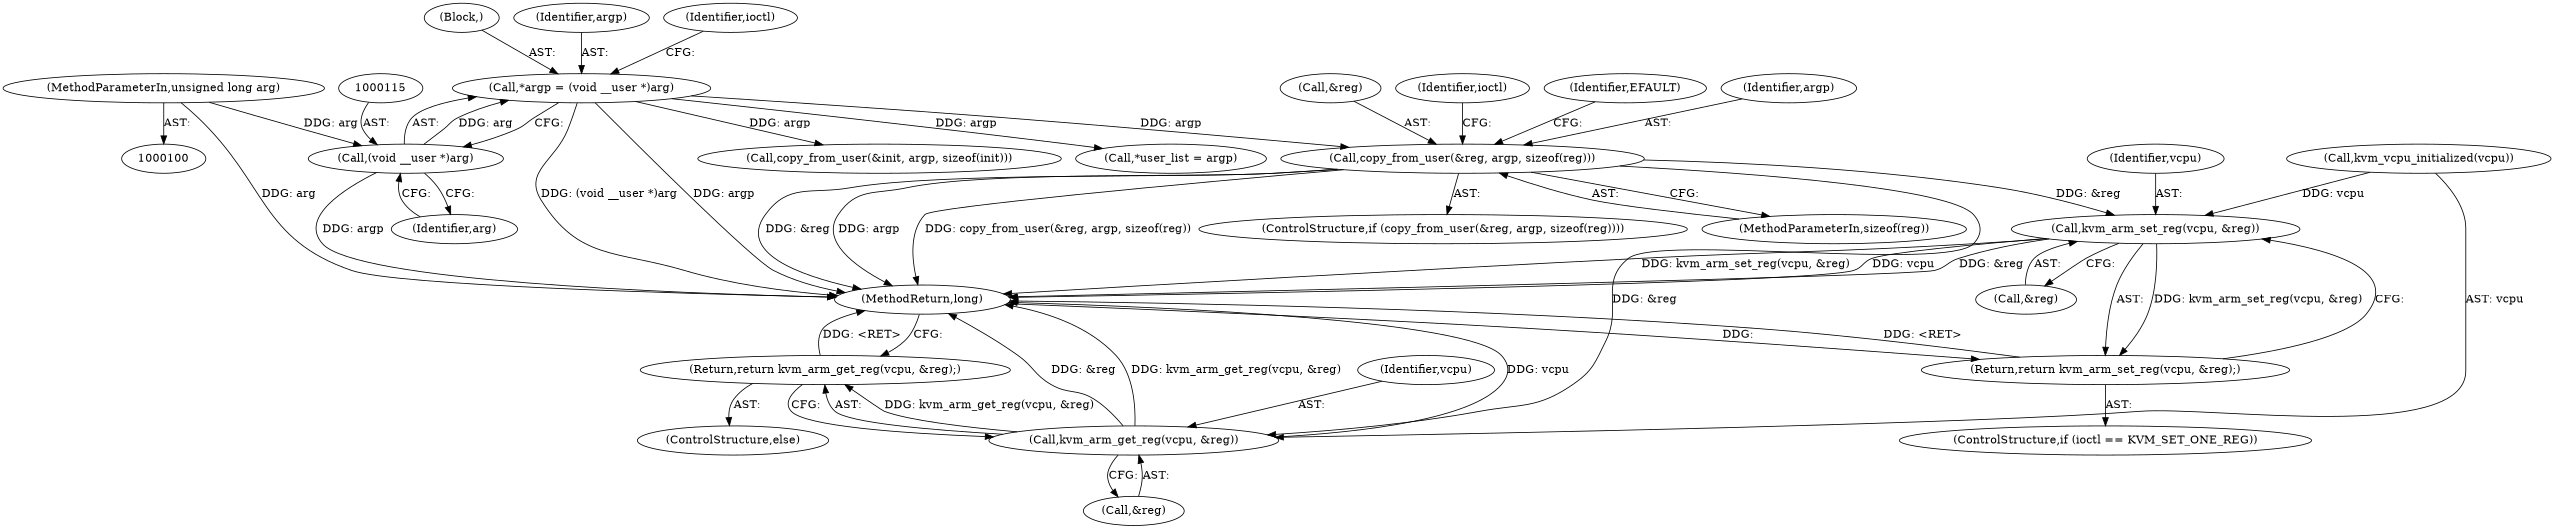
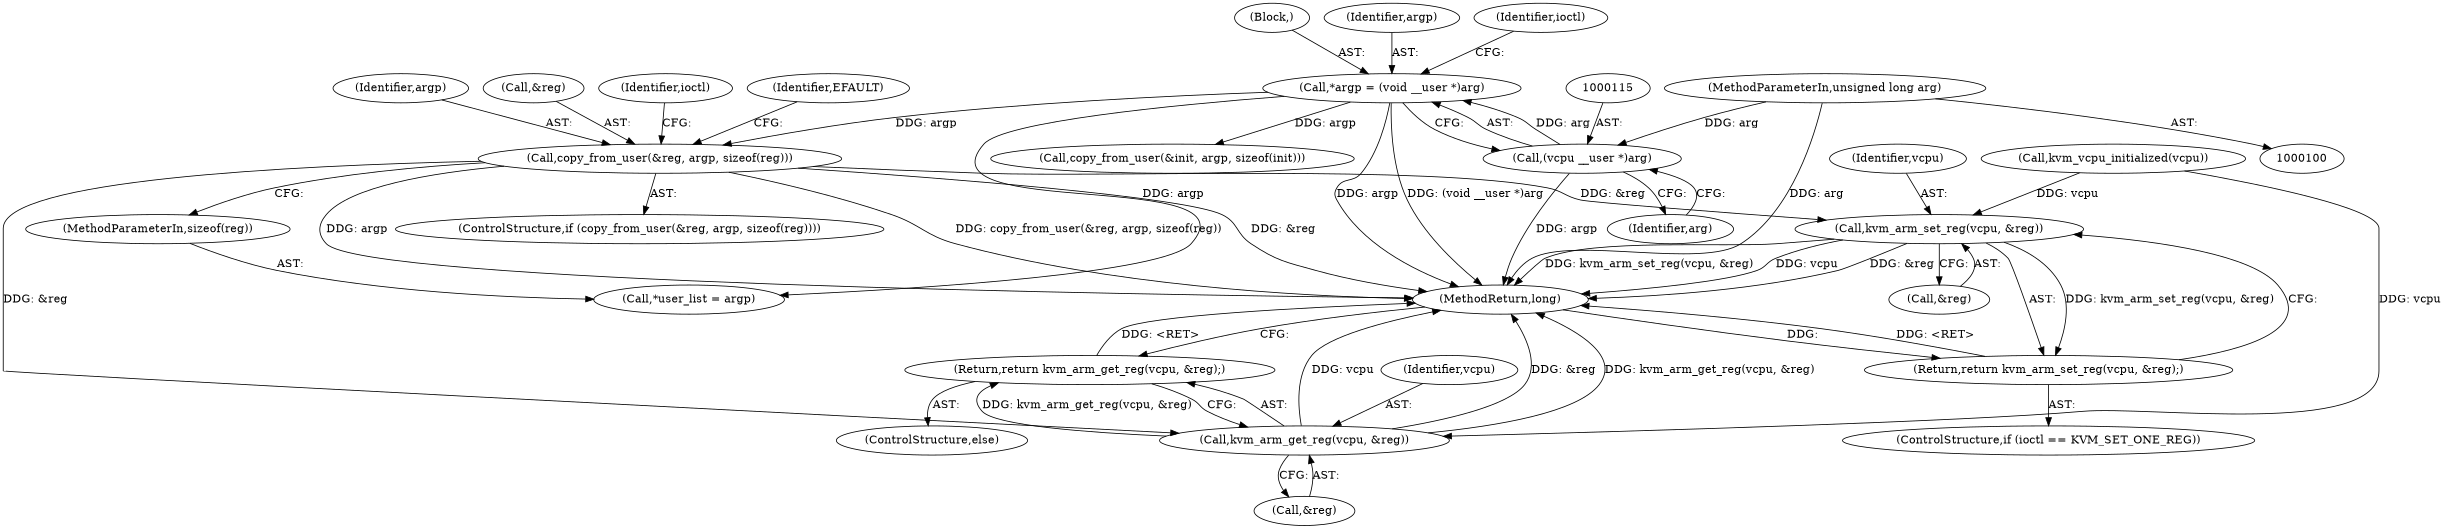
node "(Call,(void __user *)arg)": label "(Call,(void __user *)arg)" -> "(Call,(vcpu __user *)arg)"
edge "(MethodParameterIn,sizeof(reg))" -> "(Call,copy_from_user(&reg, argp, sizeof(reg)))": now "(MethodParameterIn,sizeof(reg))" -> "(Call,*user_list = argp)"
edge "(Call,kvm_vcpu_initialized(vcpu))" -> "(Call,kvm_arm_get_reg(vcpu, &reg))": label "AST: vcpu" -> "DDG: vcpu"
